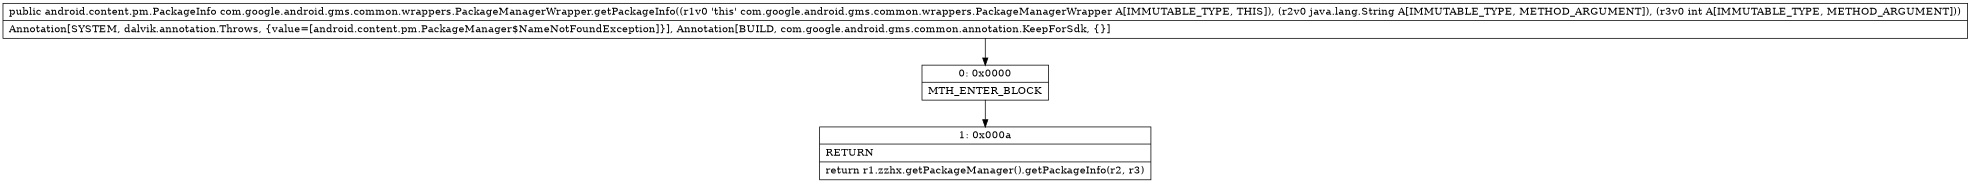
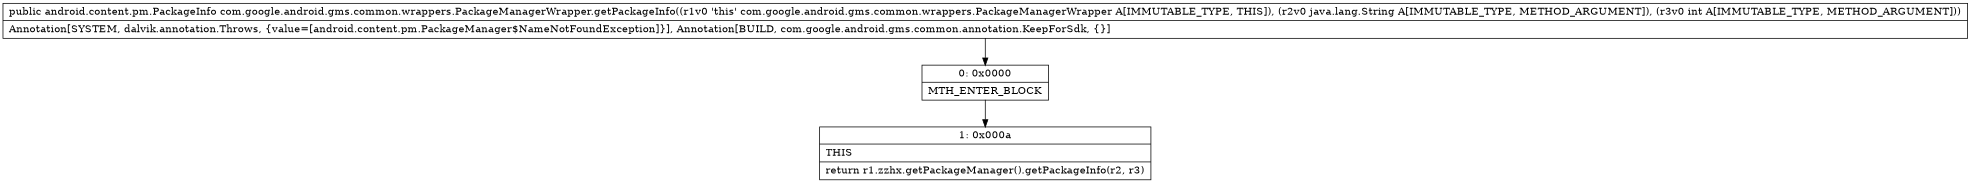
node "1: 0x000a": text "RETURN" -> "THIS"
